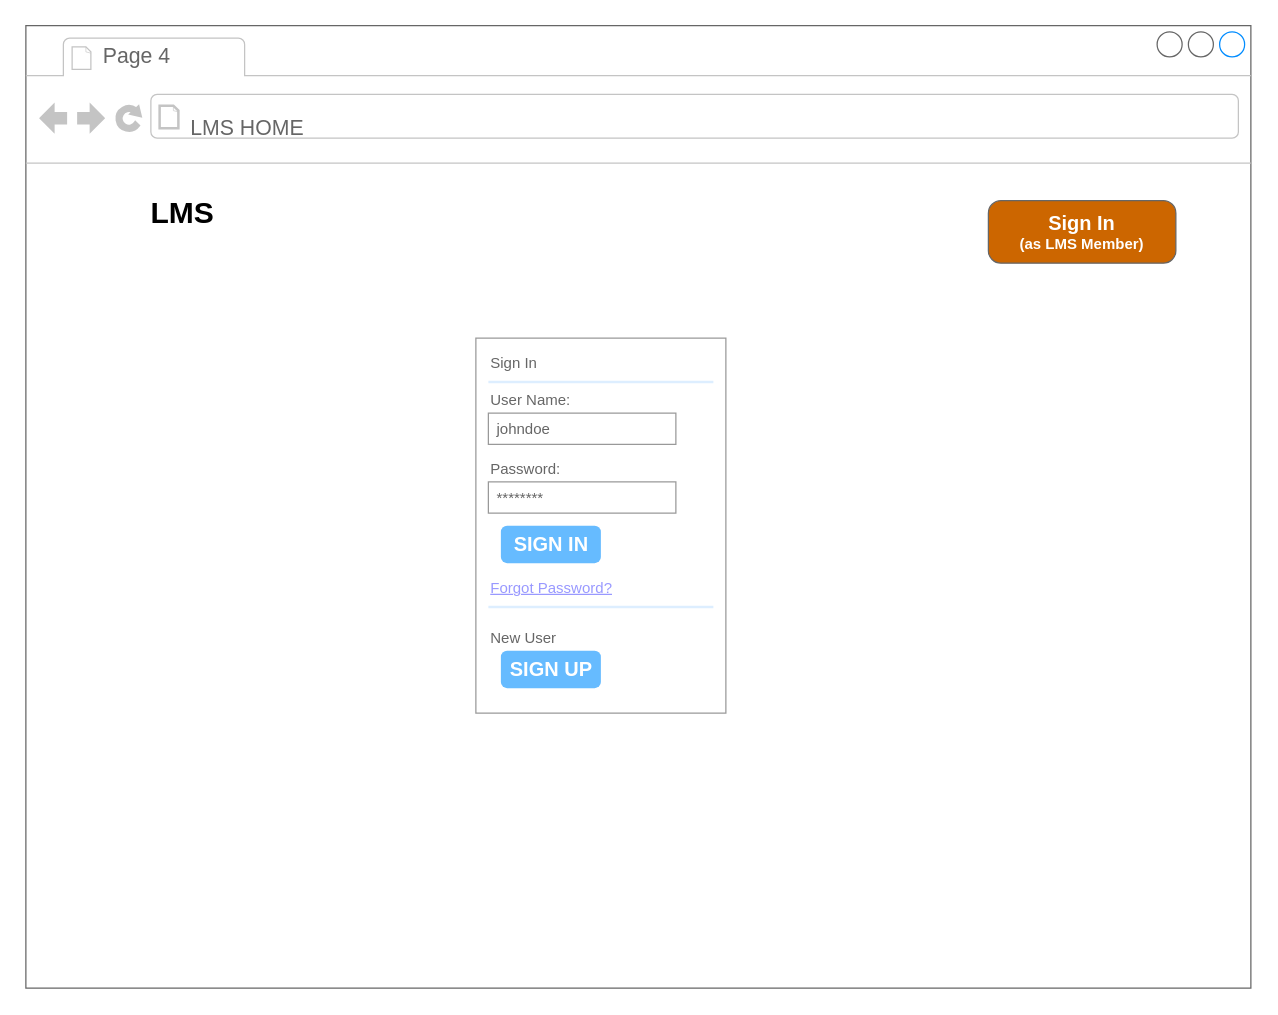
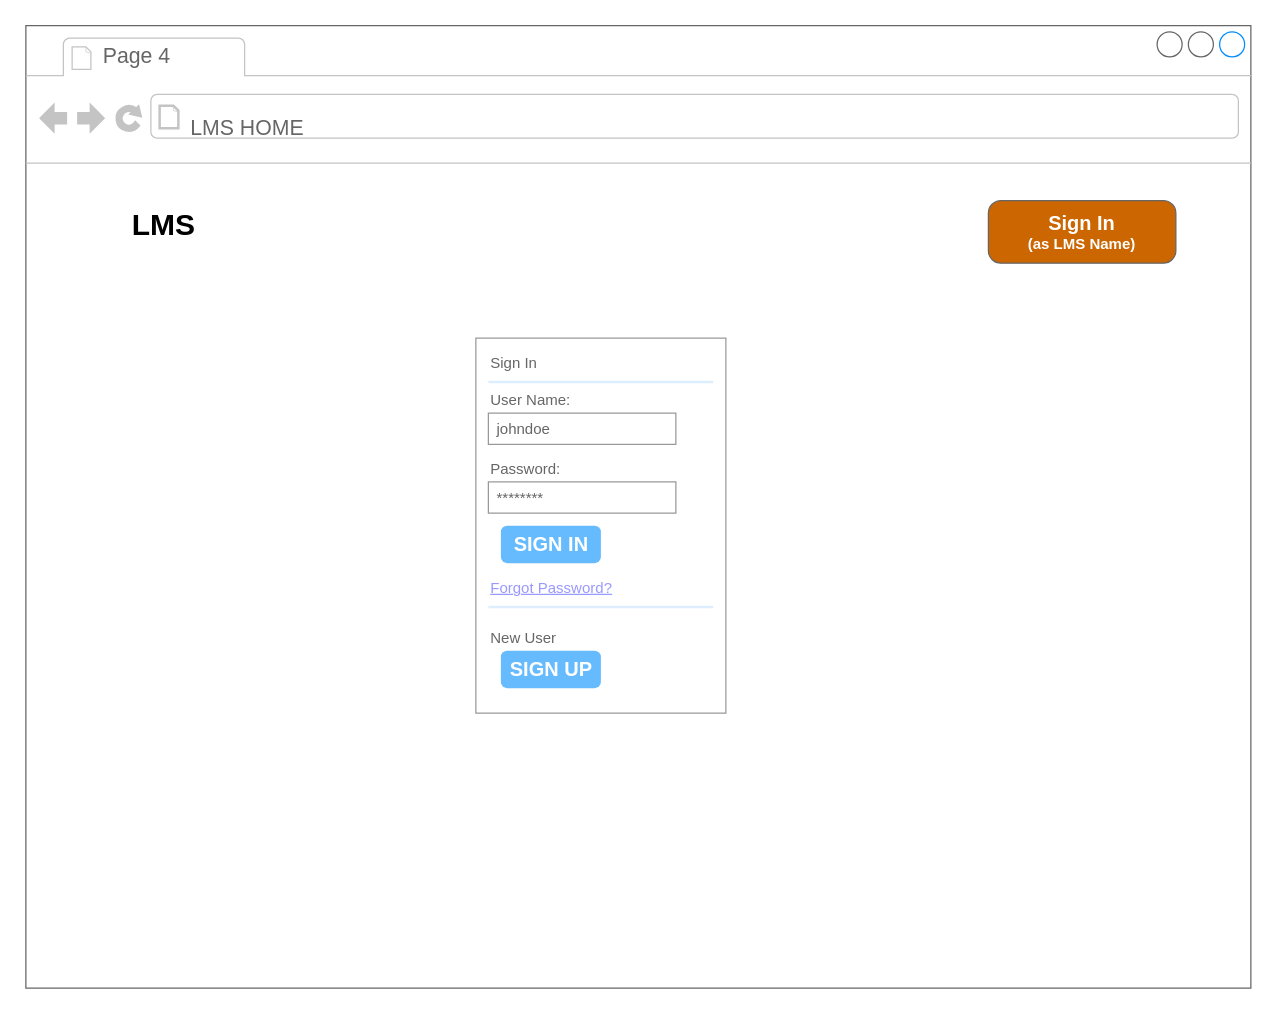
node "LMS": moved (182, 213) -> (163, 226)
node "(as LMS Member)": label "(as LMS Member)" -> "(as LMS Name)"
